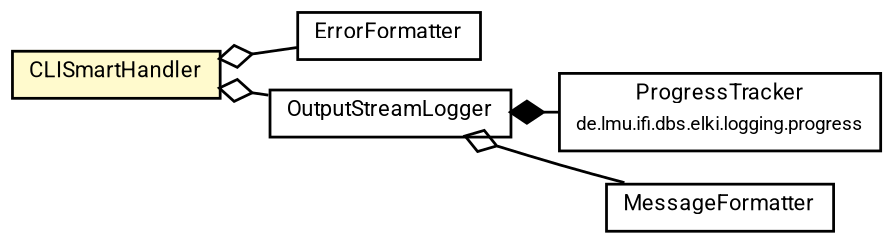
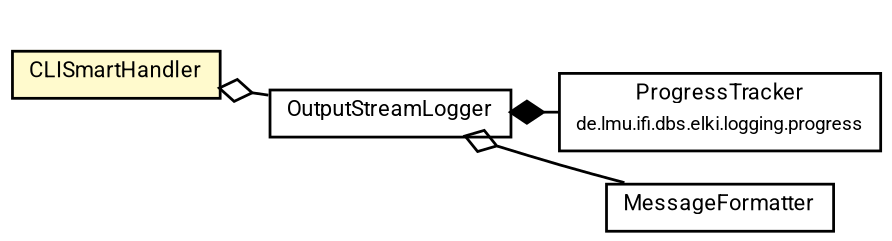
node "ErrorFormatter": removed
